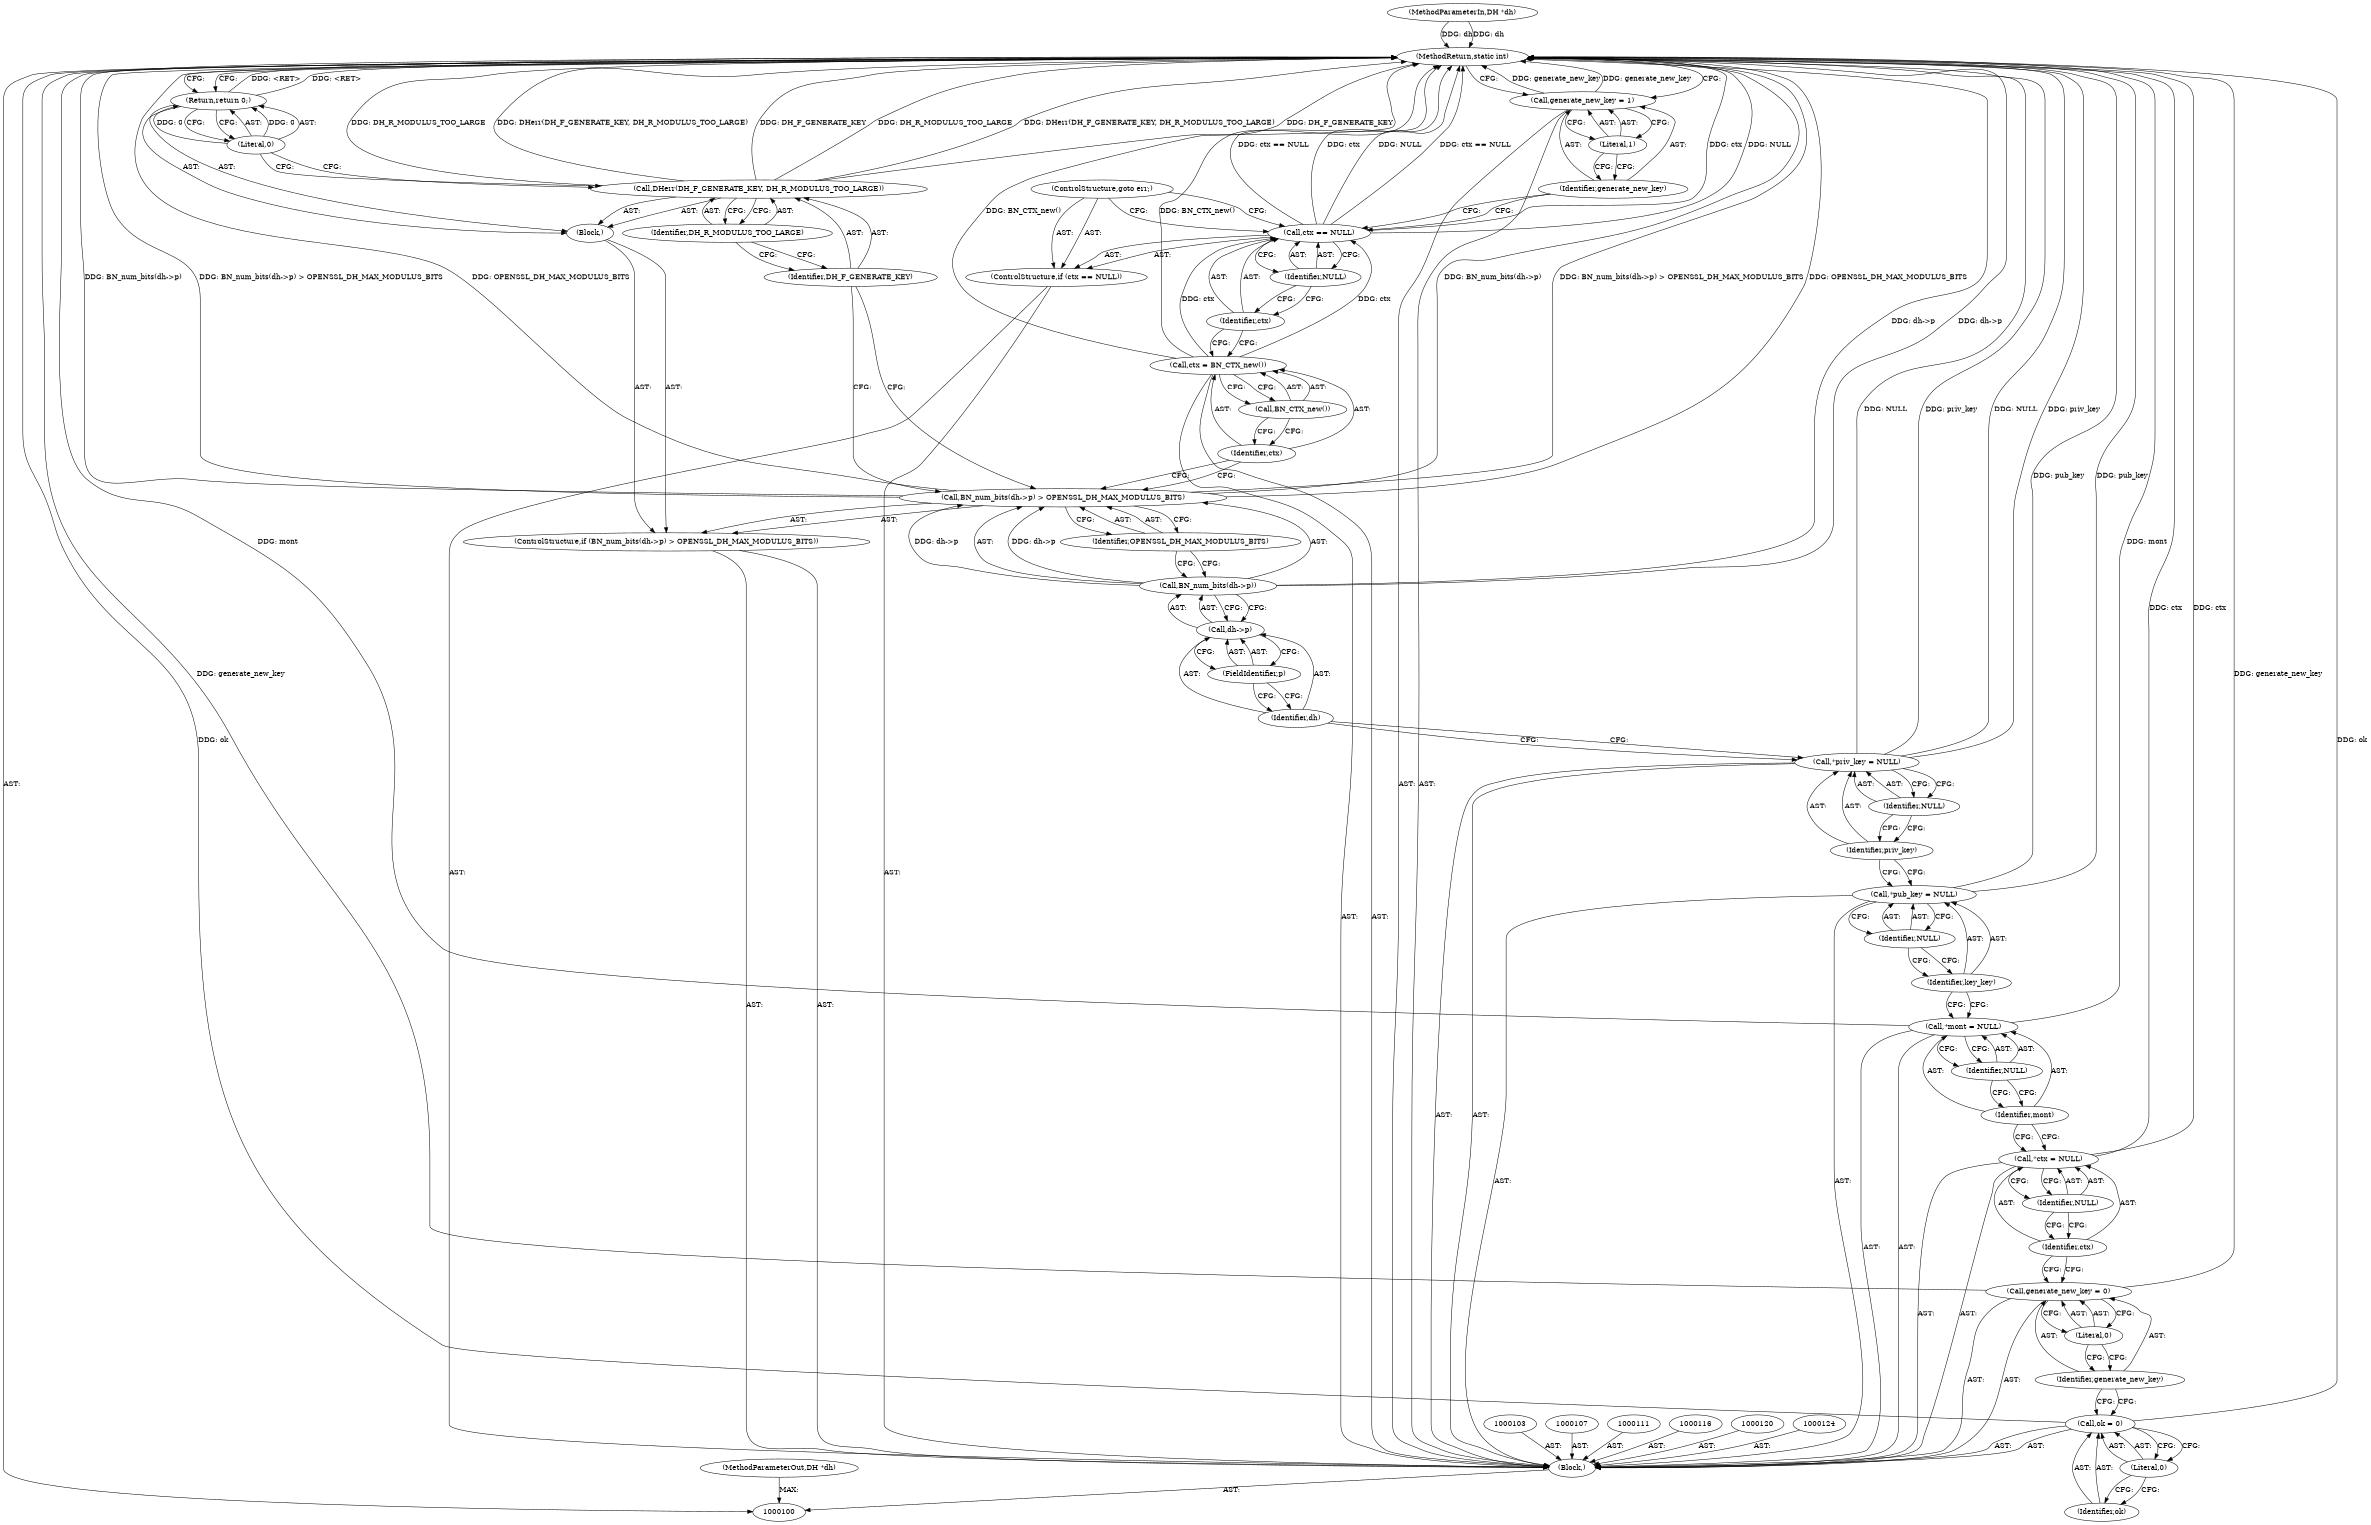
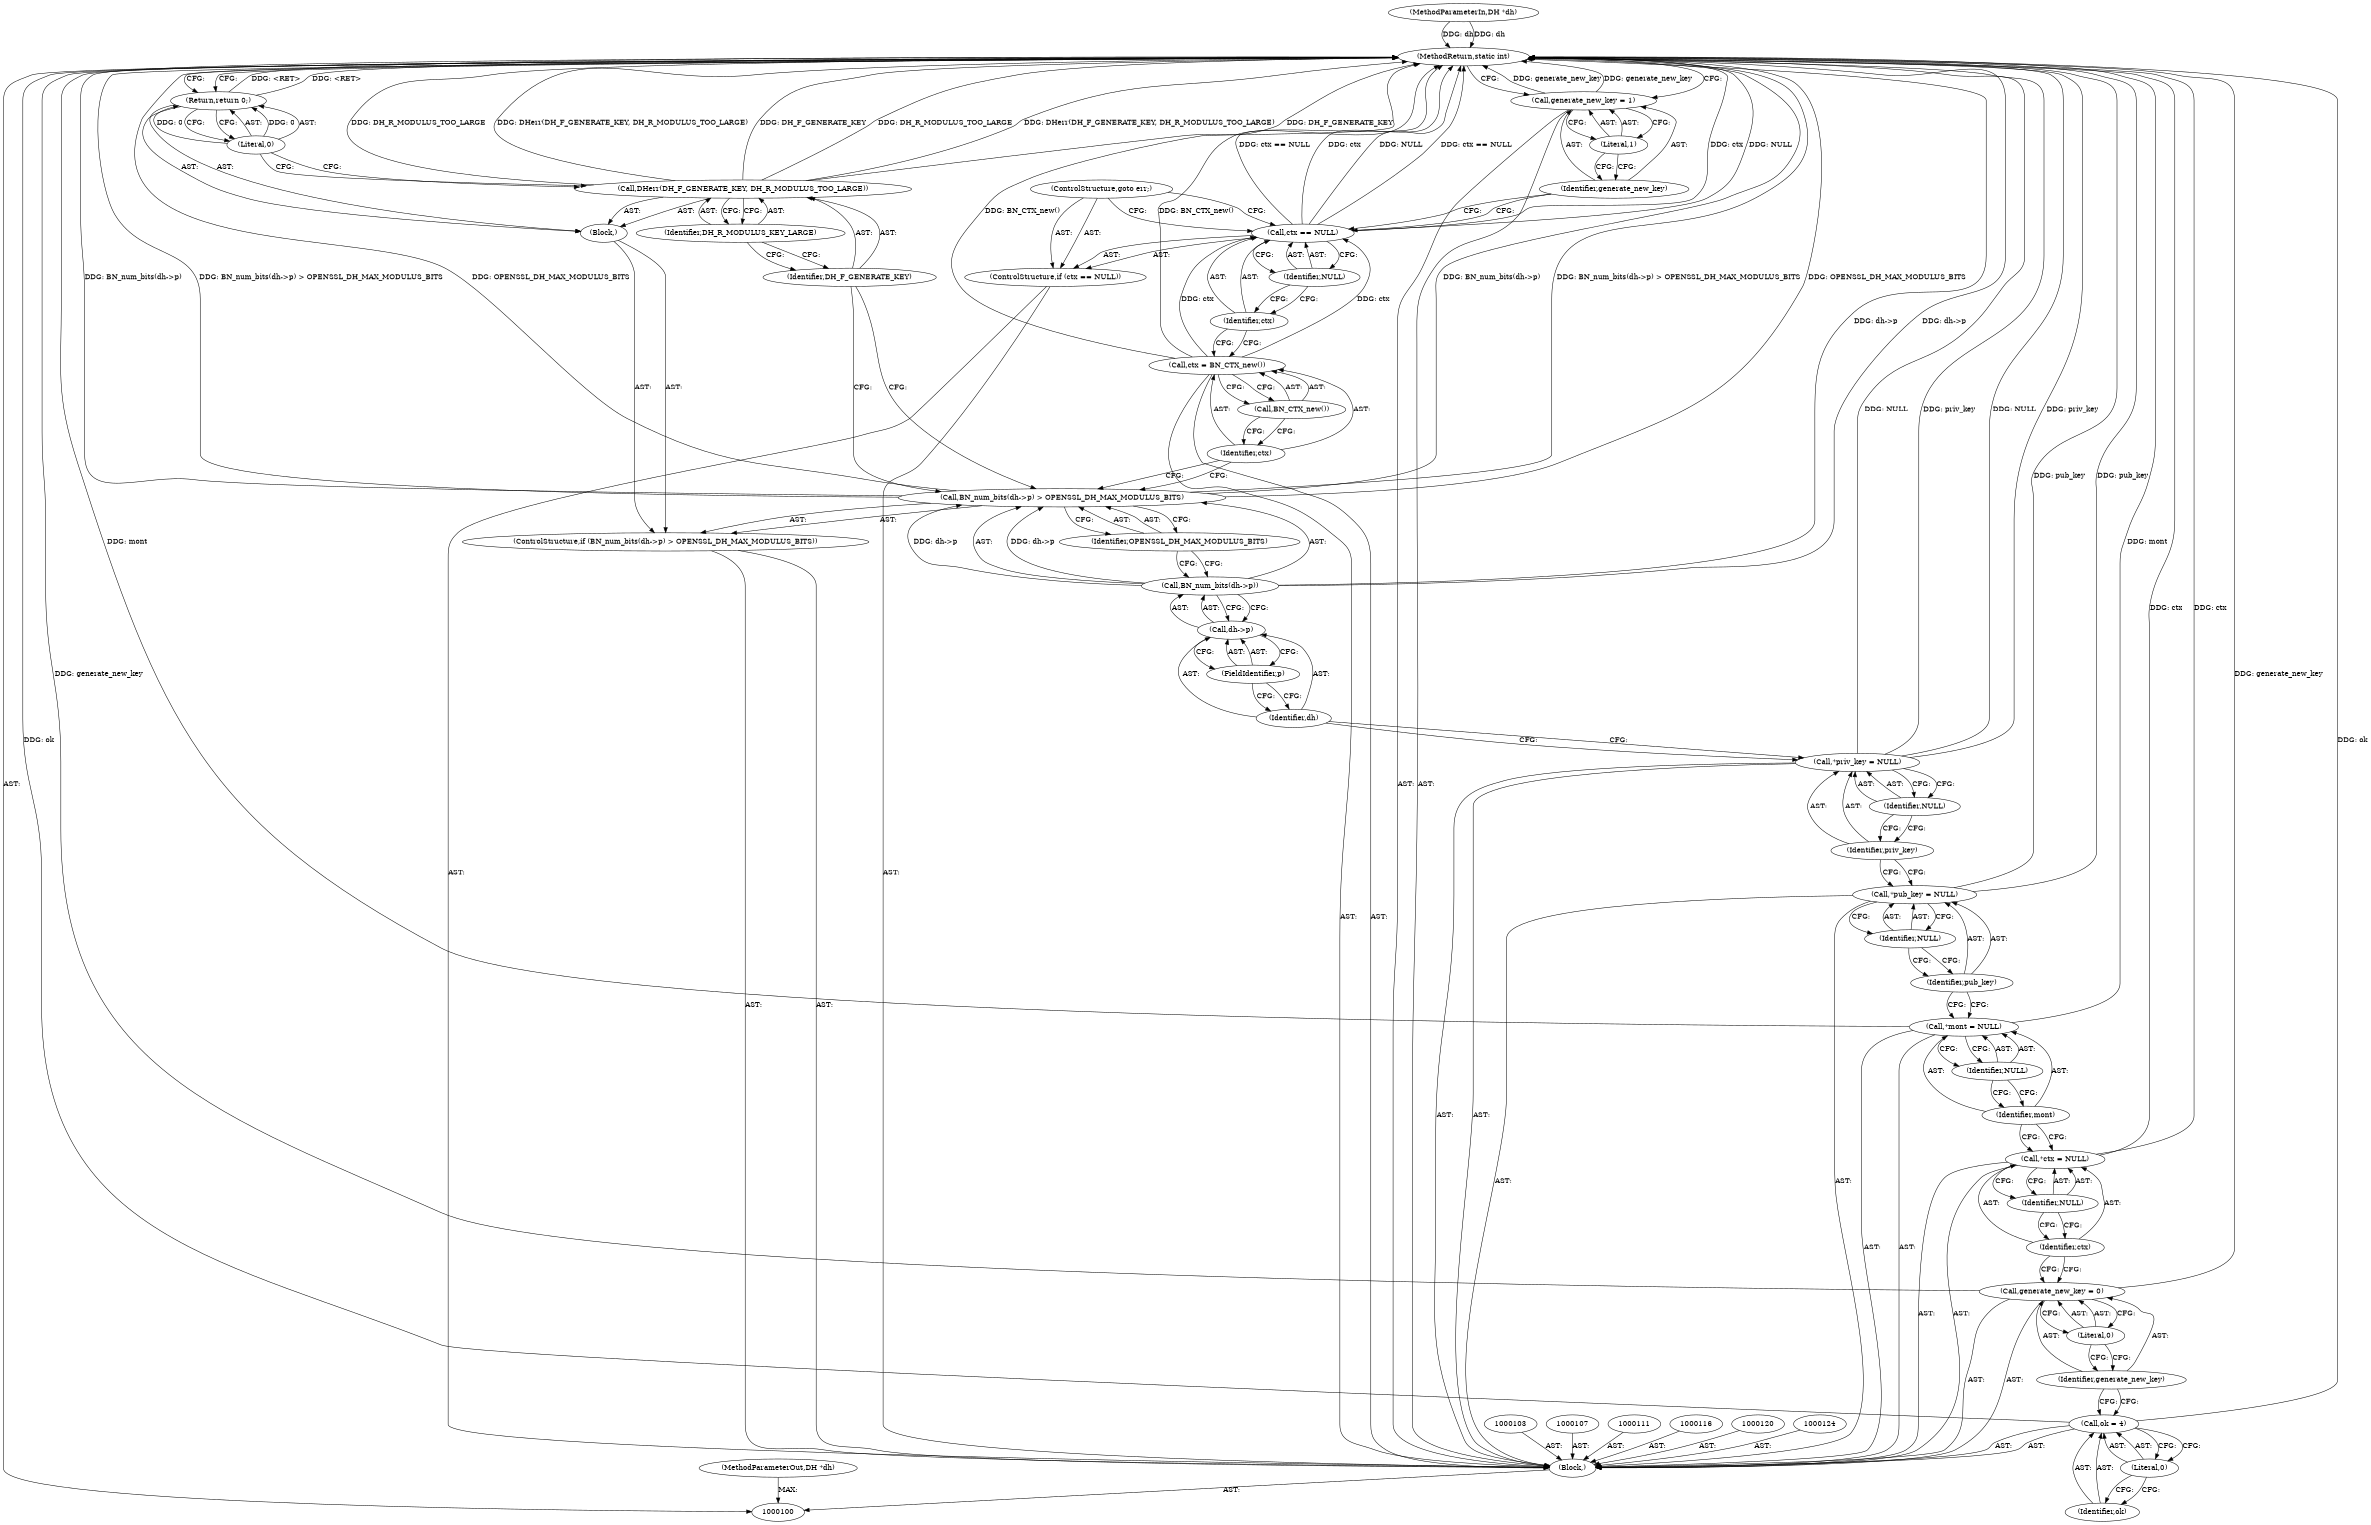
node "(Identifier,DH_R_MODULUS_TOO_LARGE)": label "(Identifier,DH_R_MODULUS_TOO_LARGE)" -> "(Identifier,DH_R_MODULUS_KEY_LARGE)"
node "(Identifier,key_key)": label "(Identifier,key_key)" -> "(Identifier,pub_key)"
node "(Call,ok = 0)": label "(Call,ok = 0)" -> "(Call,ok = 4)"
